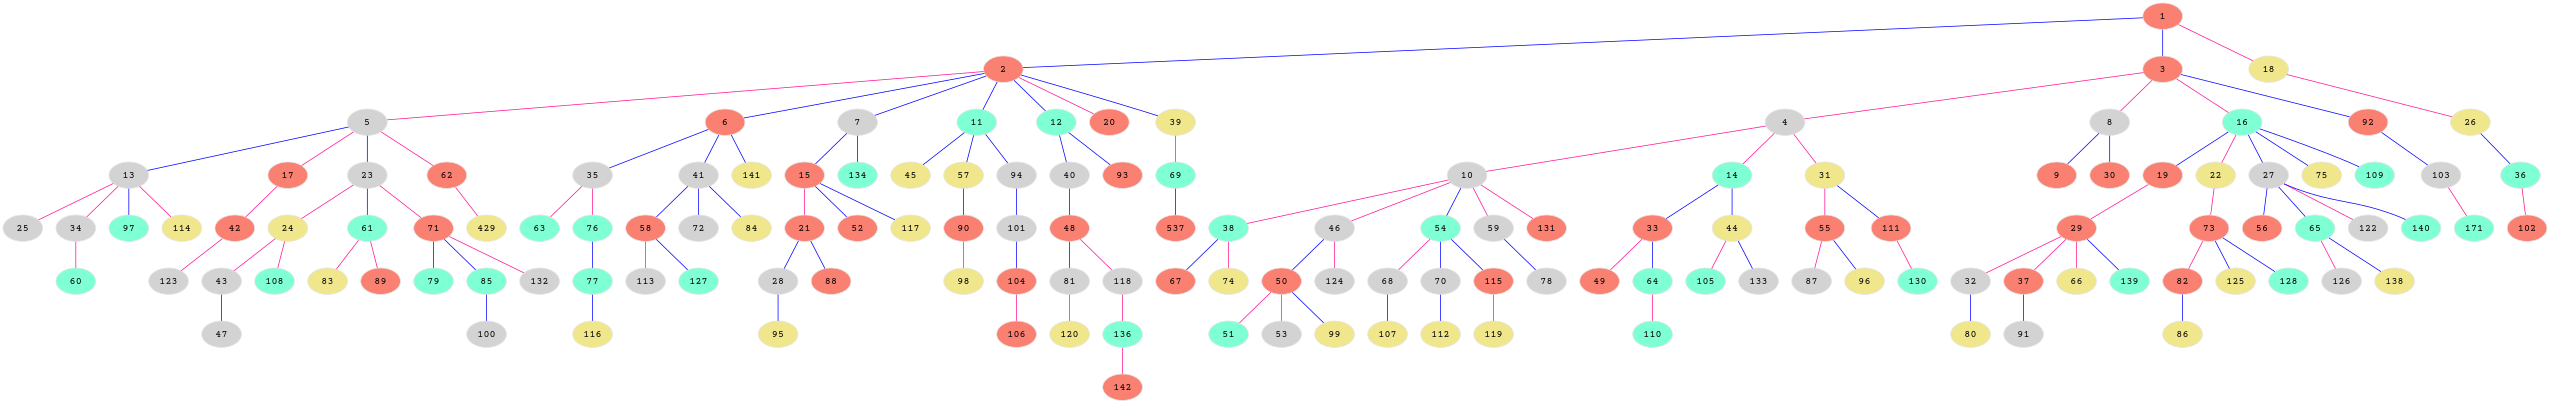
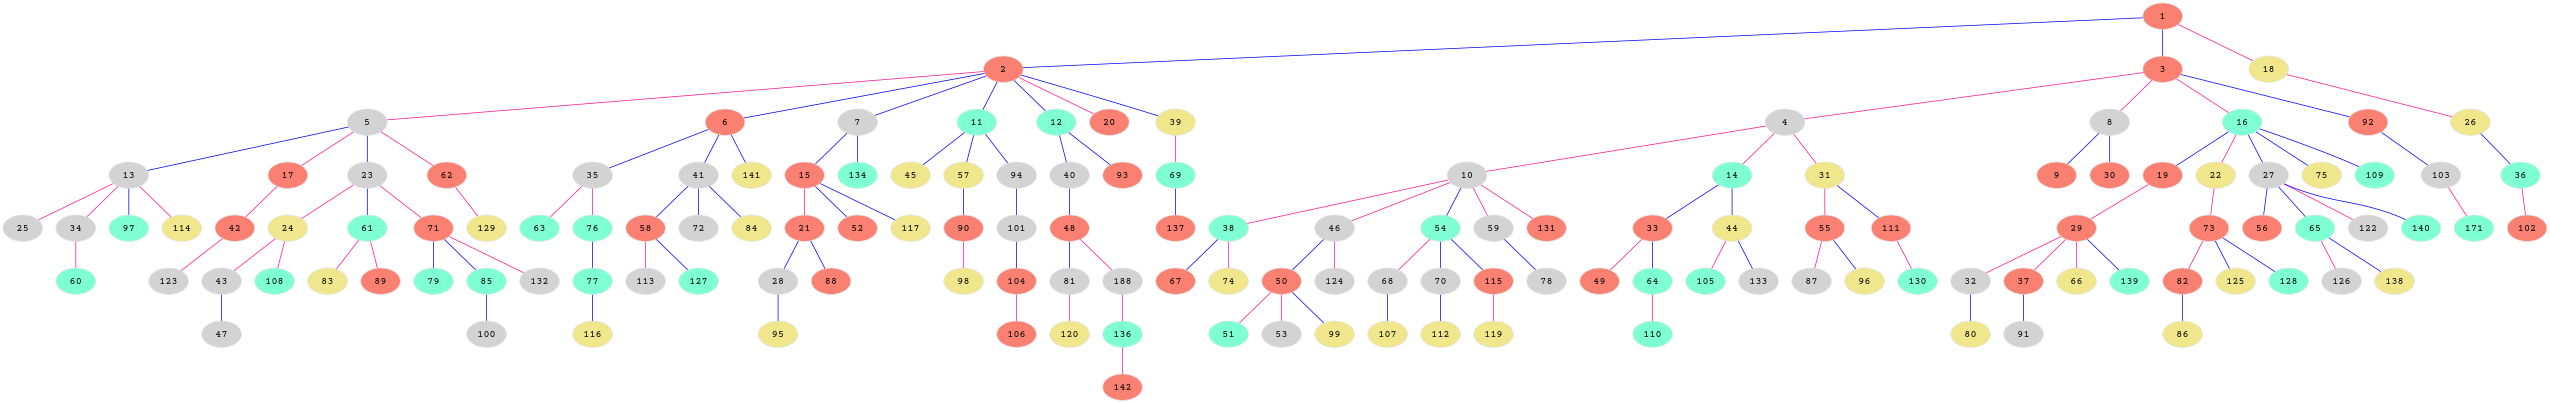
node "429": label "429" -> "129"
node "537": label "537" -> "137"
node "118": label "118" -> "188"
